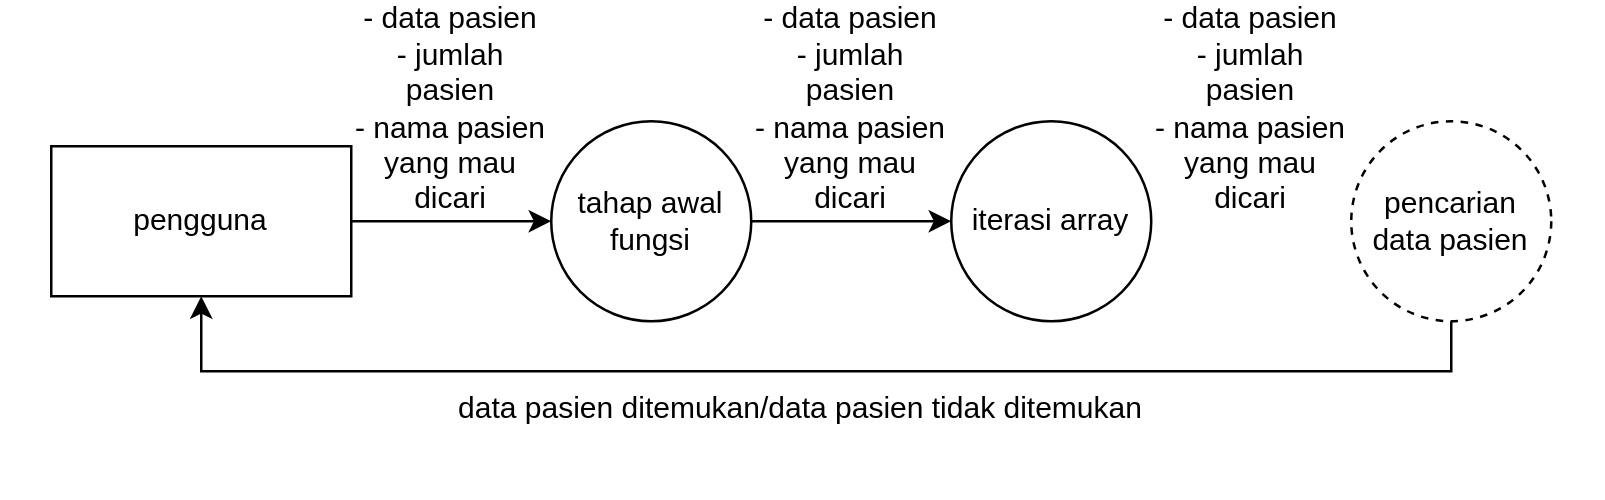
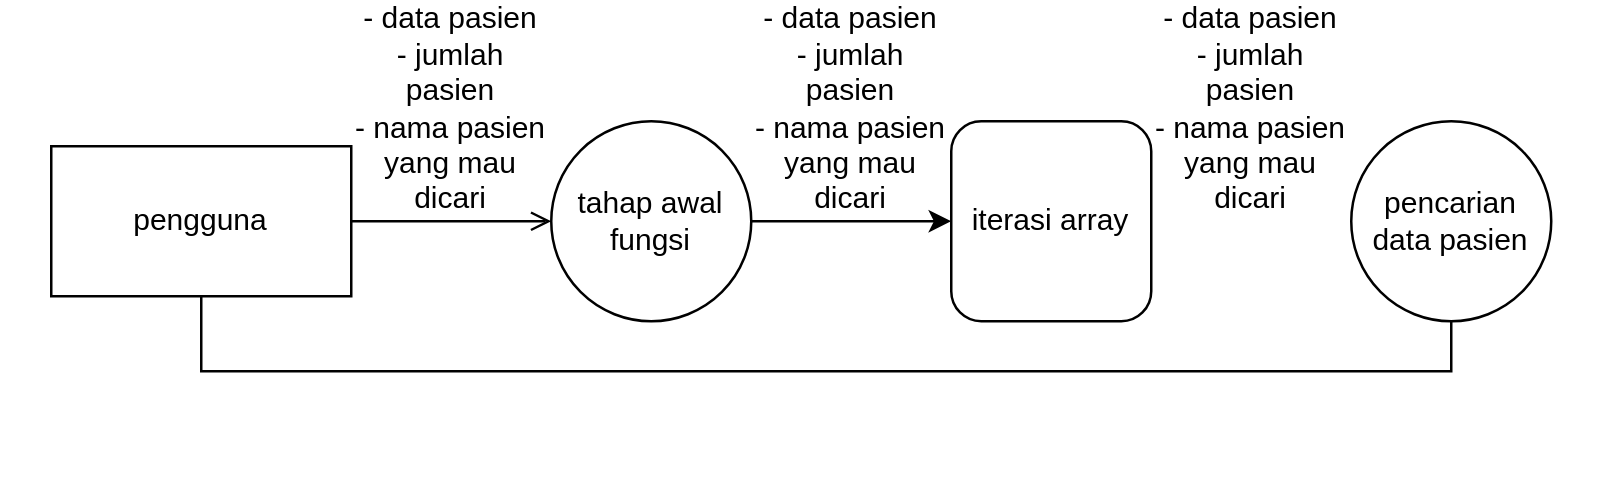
edge "pengguna" -> "tahap awal fungsi": arrowhead classic -> open
node "iterasi array": shape ellipse -> rounded rectangle
node "pencarian data pasien": style dashed -> solid
edge "pencarian data pasien" -> "pengguna": arrowhead classic -> none
node "data pasien ditemukan/data pasien tidak ditemukan": removed
